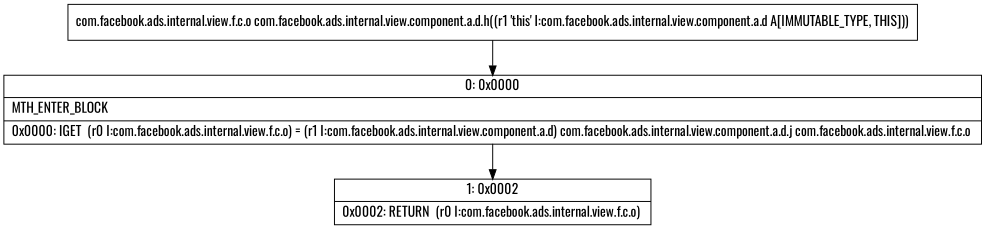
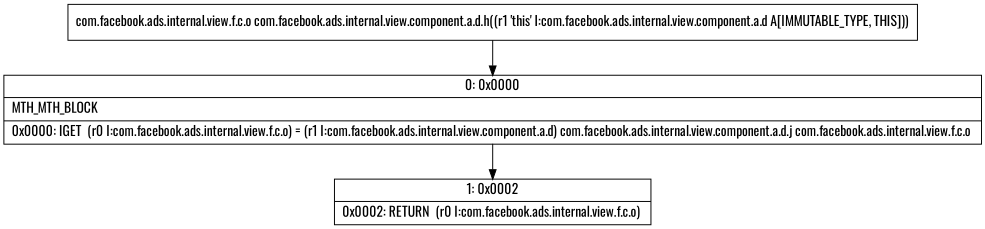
node "0: 0x0000": text "MTH_ENTER_BLOCK" -> "MTH_MTH_BLOCK"
